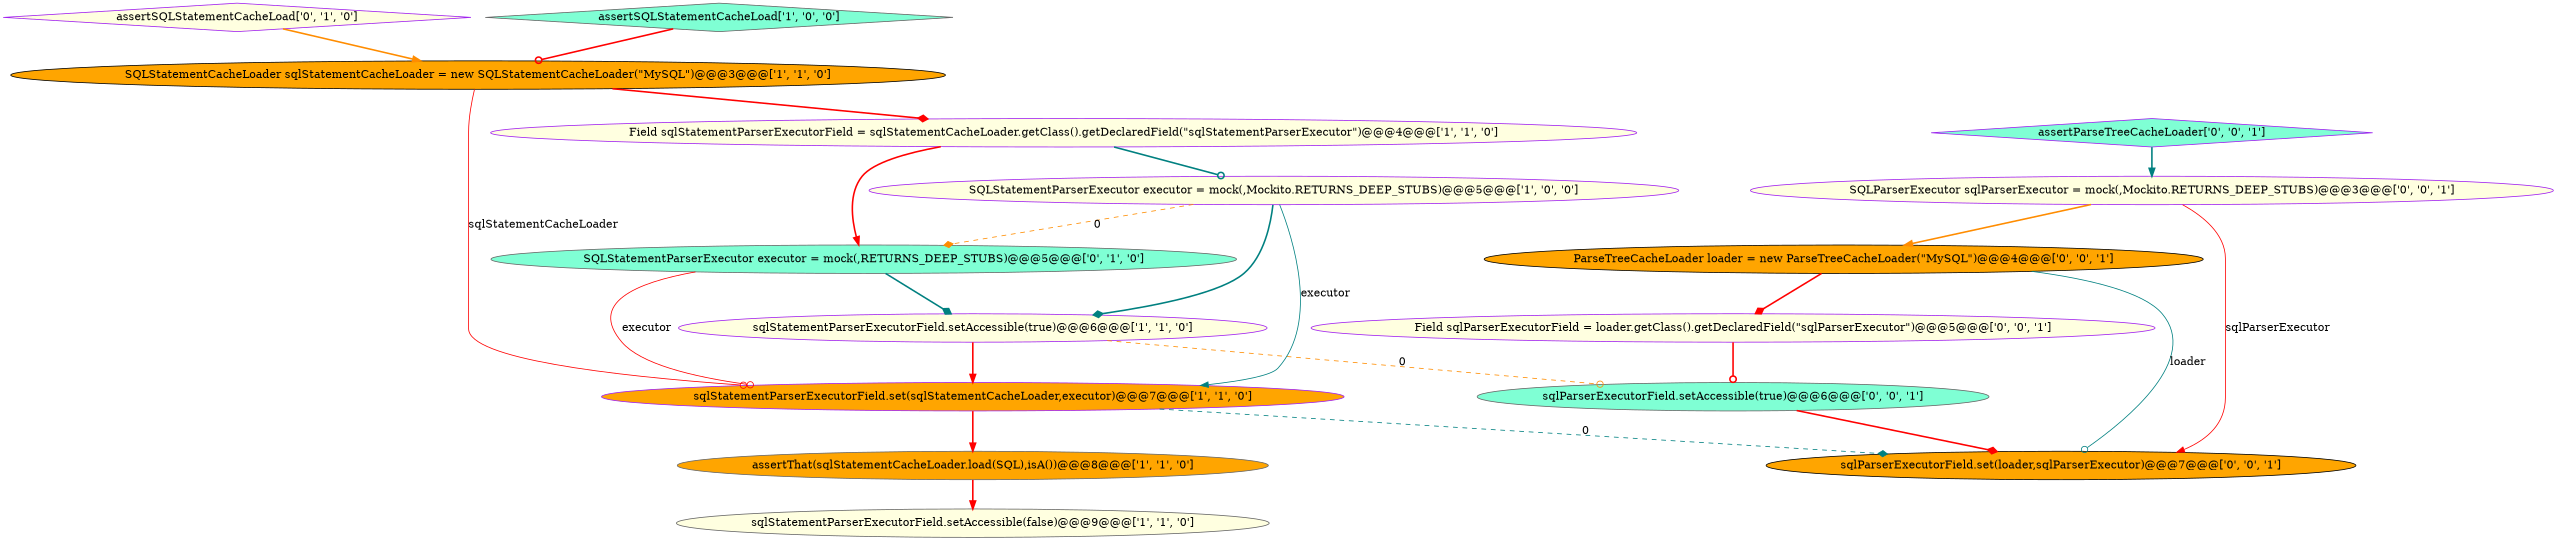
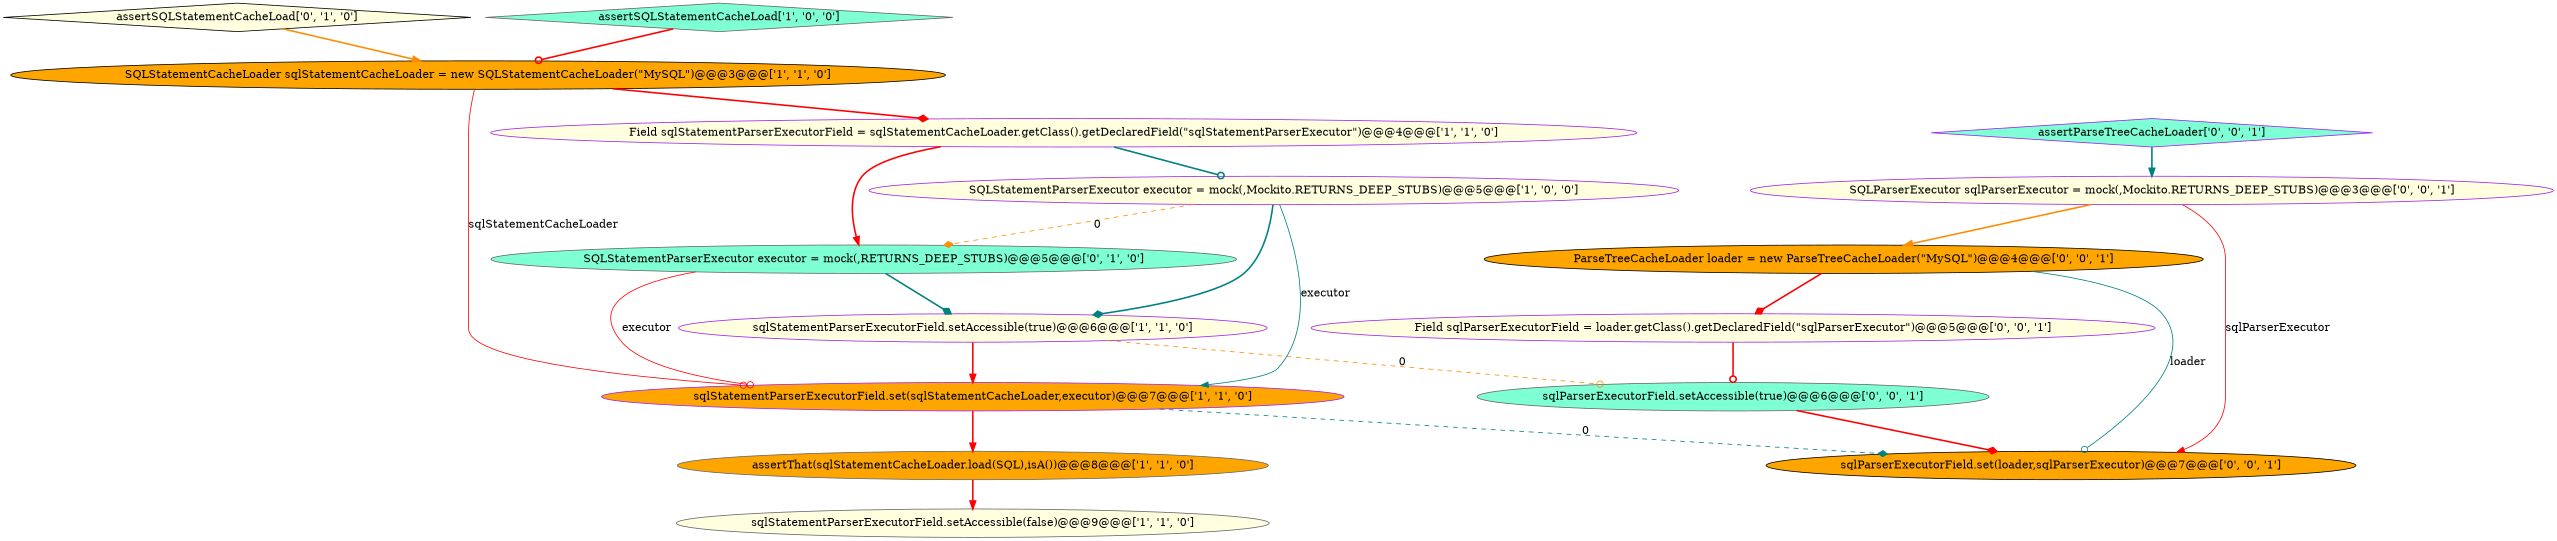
node "assertSQLStatementCacheLoad['0', '1', '0']": color purple -> black
